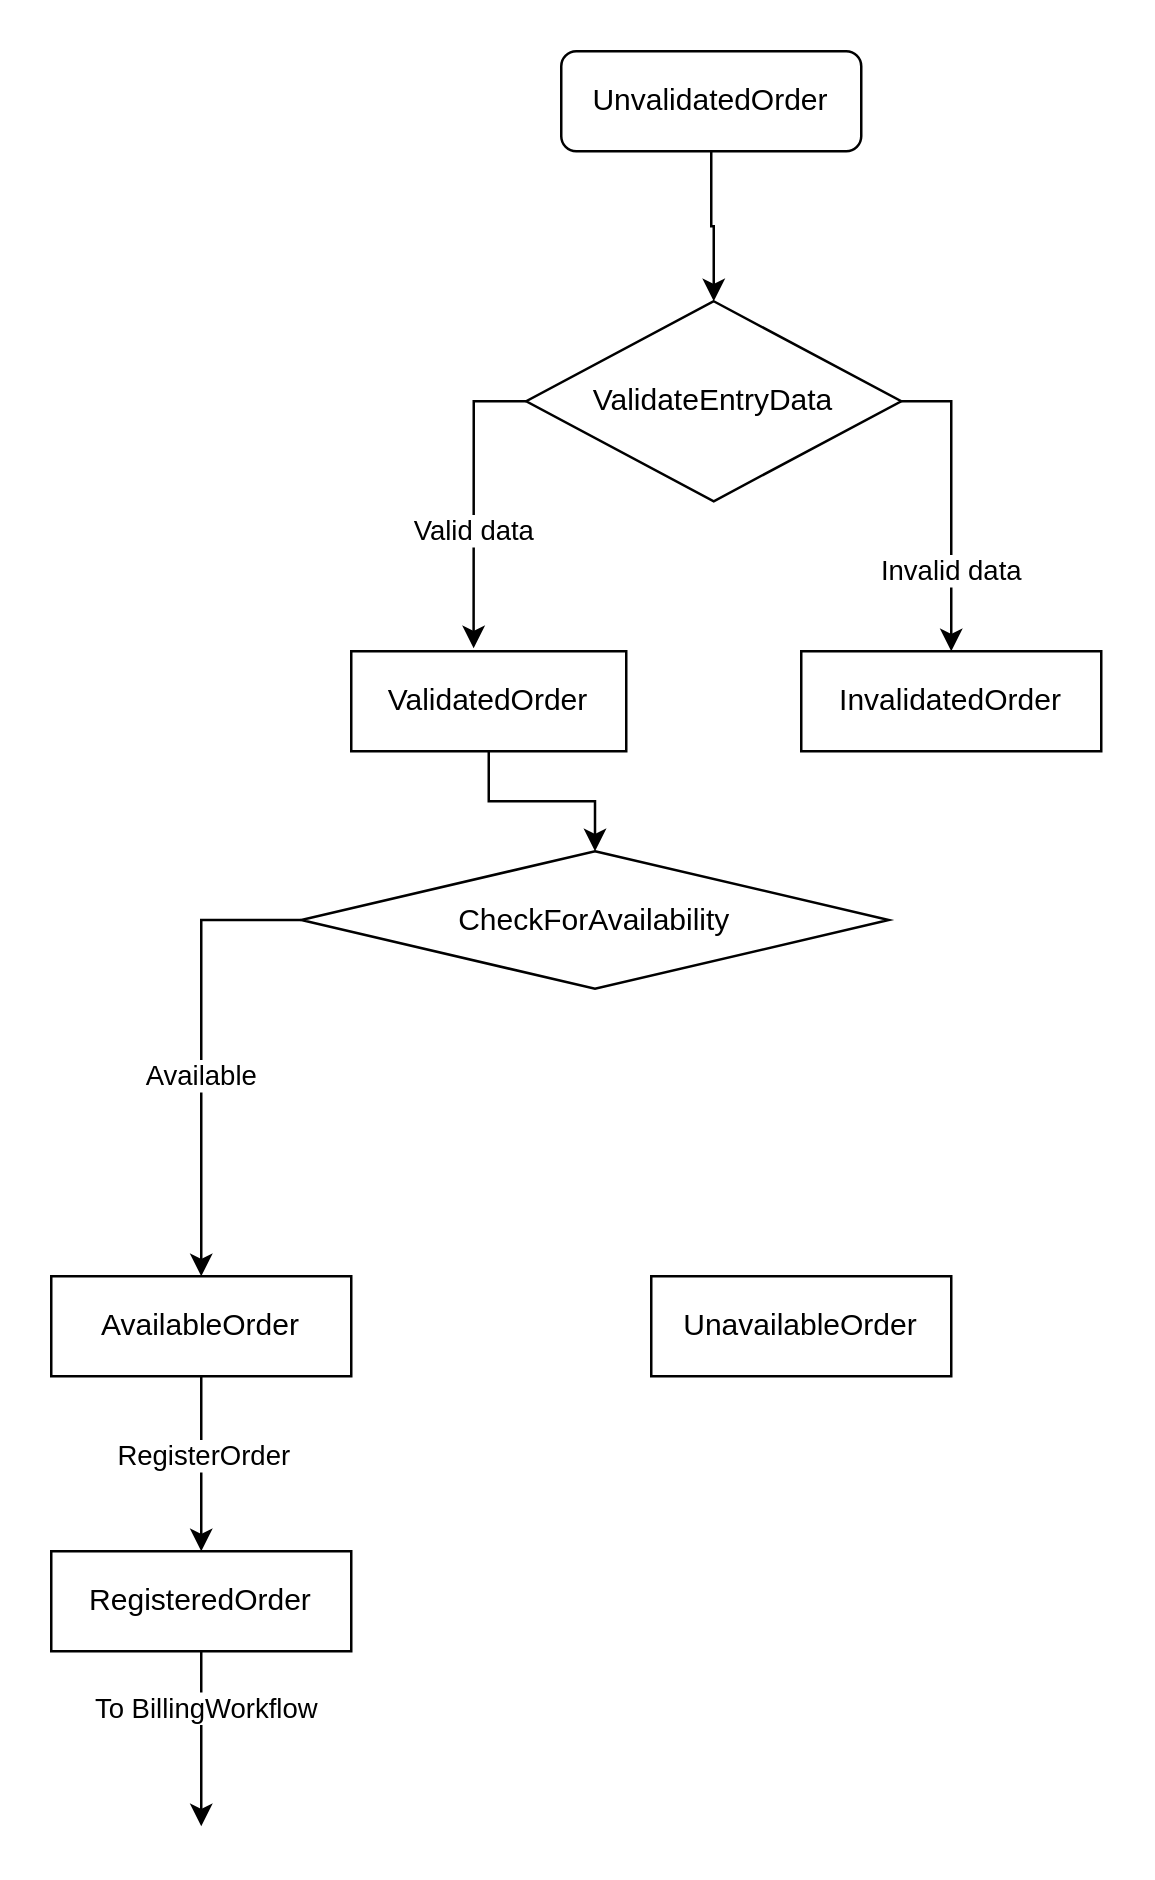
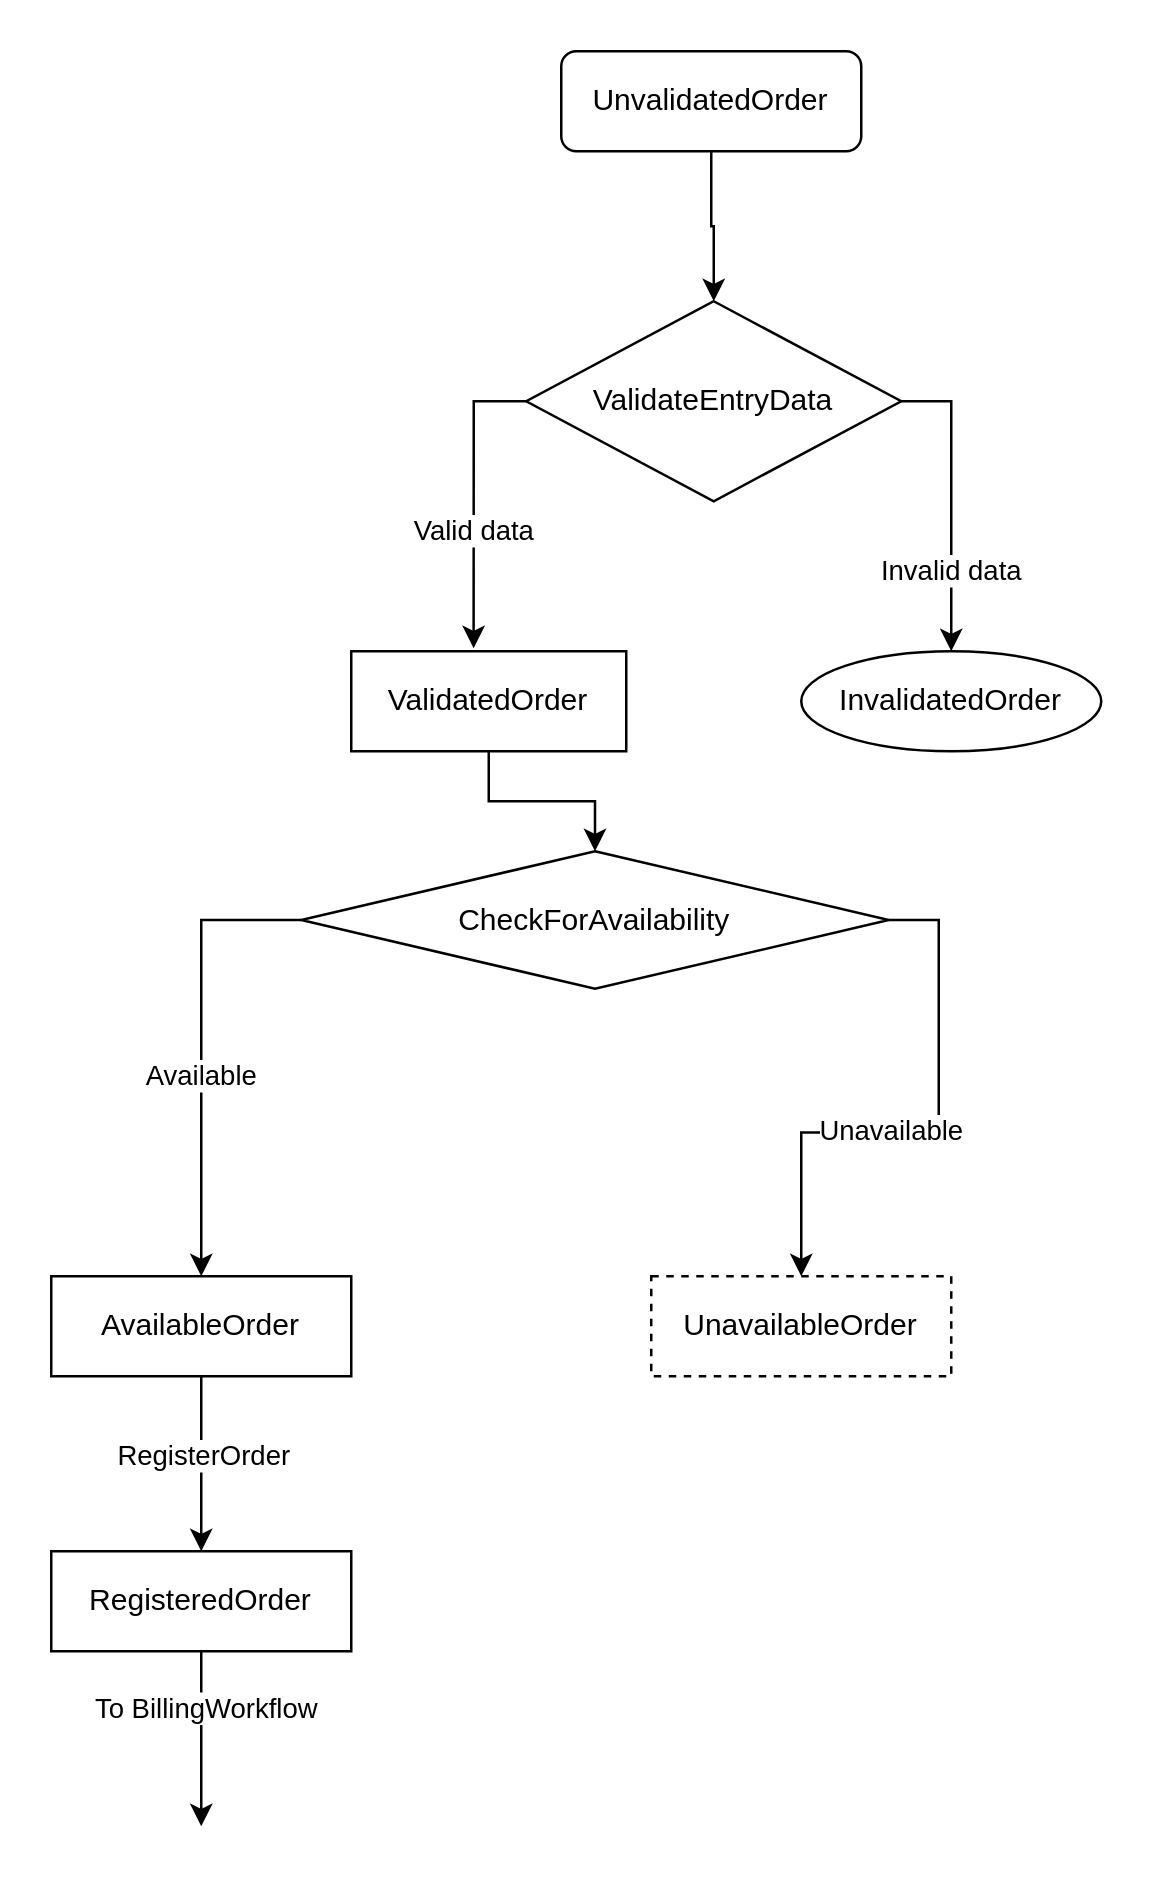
node "InvalidatedOrder": shape rectangle -> ellipse
edge "CheckForAvailability" -> "UnavailableOrder": added, label "Unavailable"
node "UnavailableOrder": style solid -> dashed
